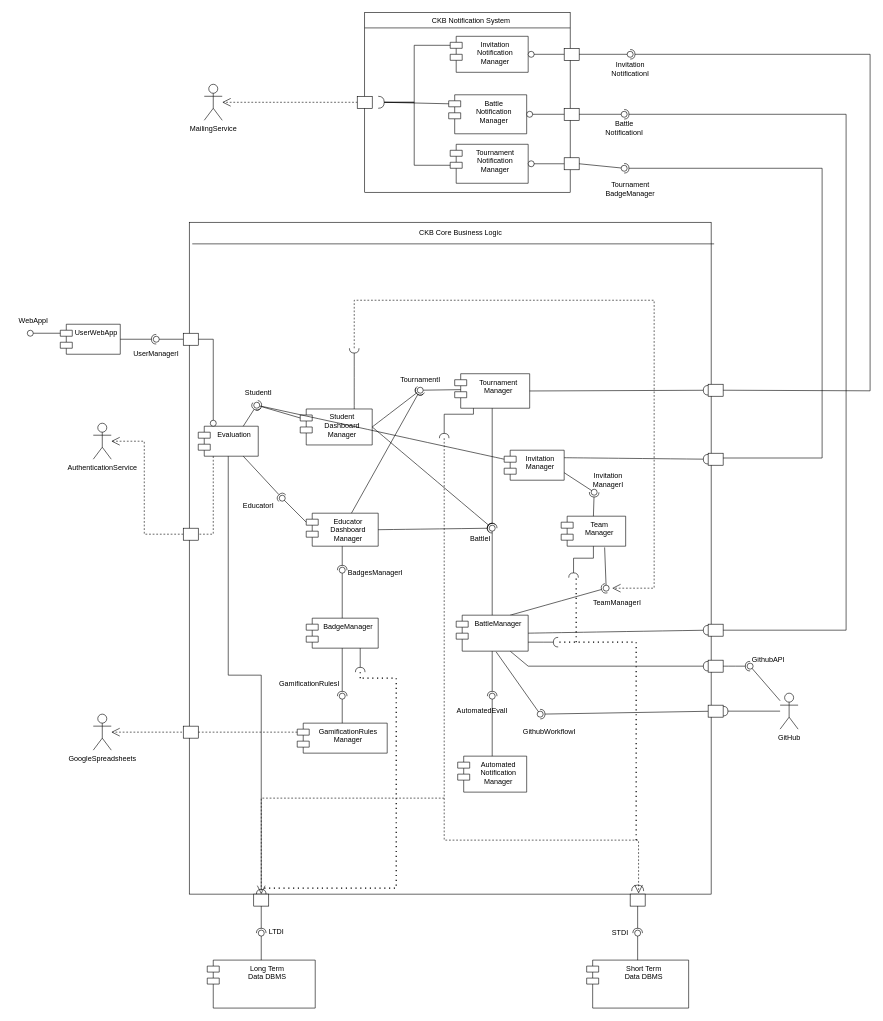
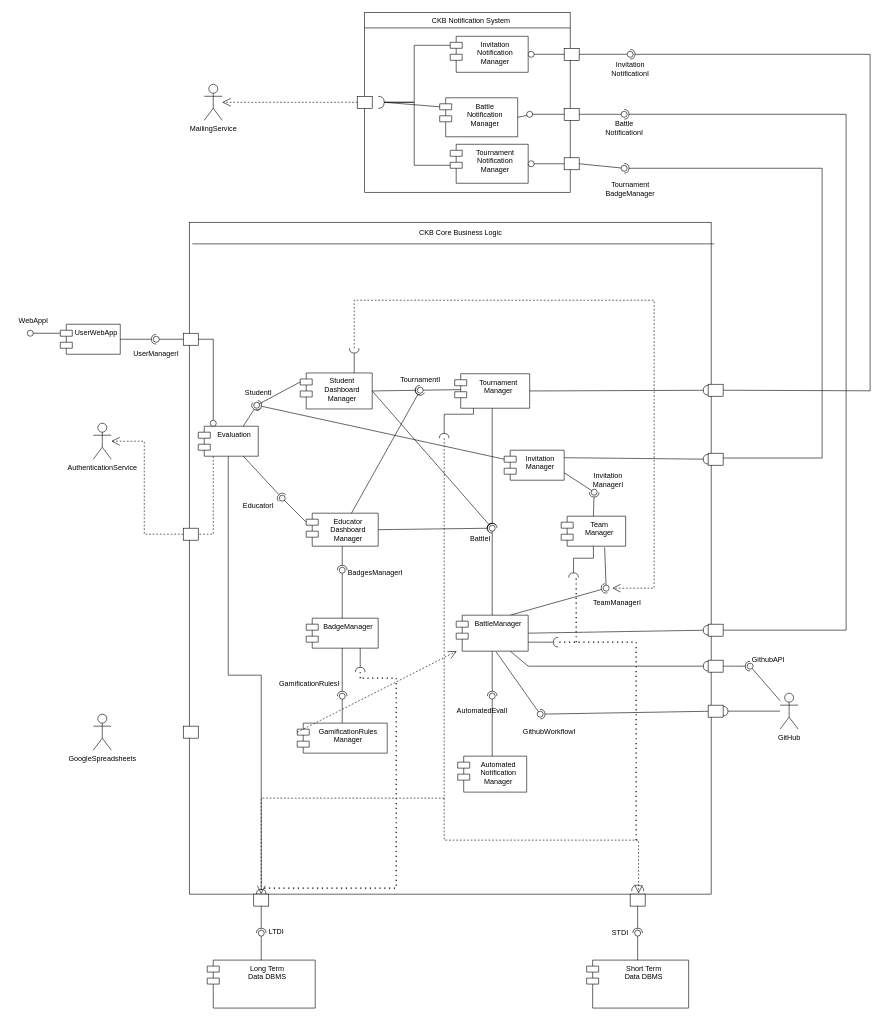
node "Battle Notification Manager": moved (488, 114) -> (479, 117)
node "Student Dashboard Manager": moved (336, 427) -> (336, 391)
edge "GamificationRules Manager" -> "GoogleSpreadsheets": now "GamificationRules Manager" -> "BattleManager"
